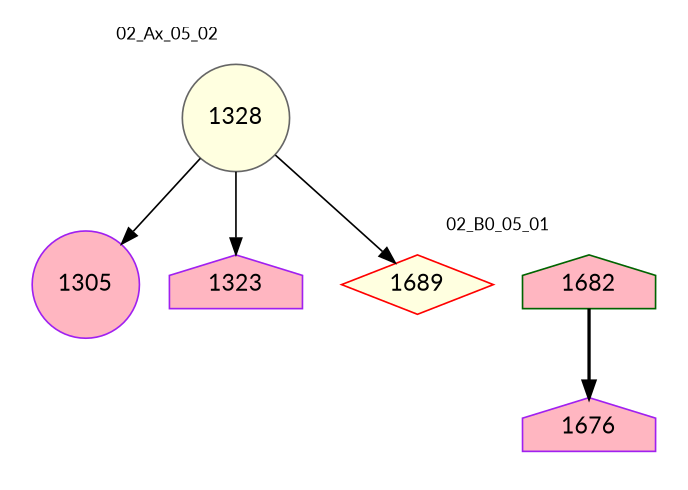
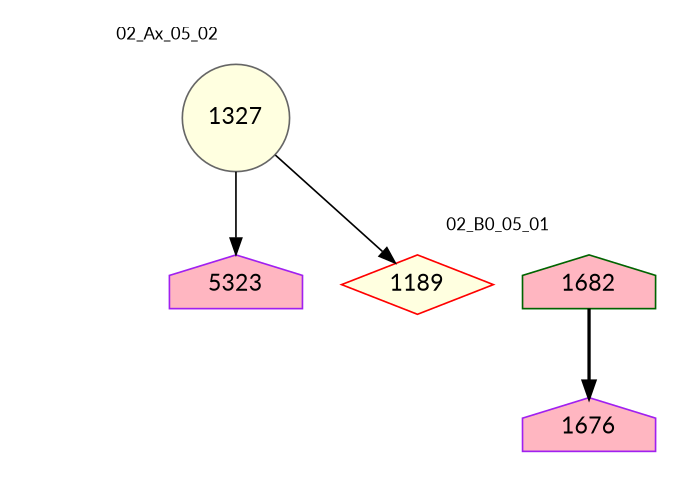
node "1328": label "1328" -> "1327"
node "1305": removed
node "1323": label "1323" -> "5323"
node "1689": label "1689" -> "1189"
